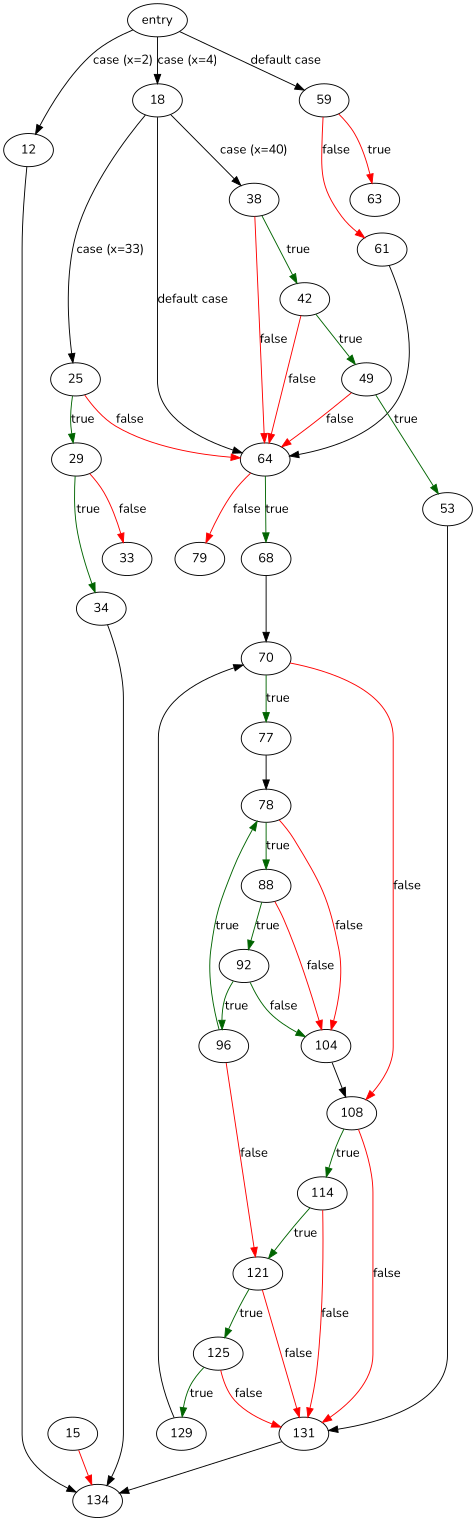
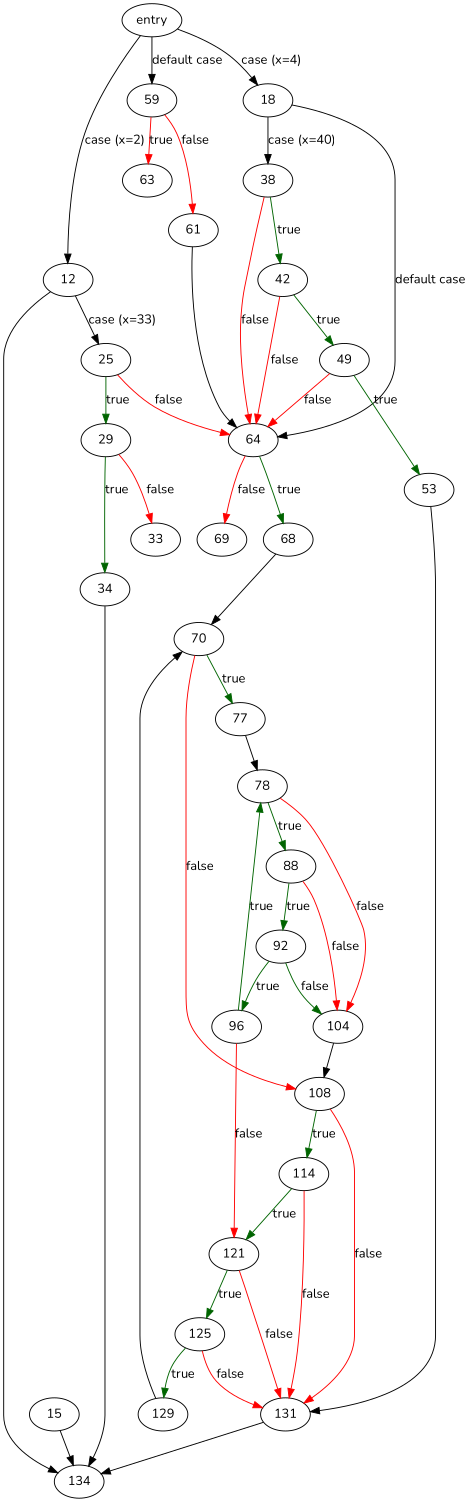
edge "18" -> "25": now "12" -> "25"
node "79": label "79" -> "69"
edge "15" -> "134": color red -> black
